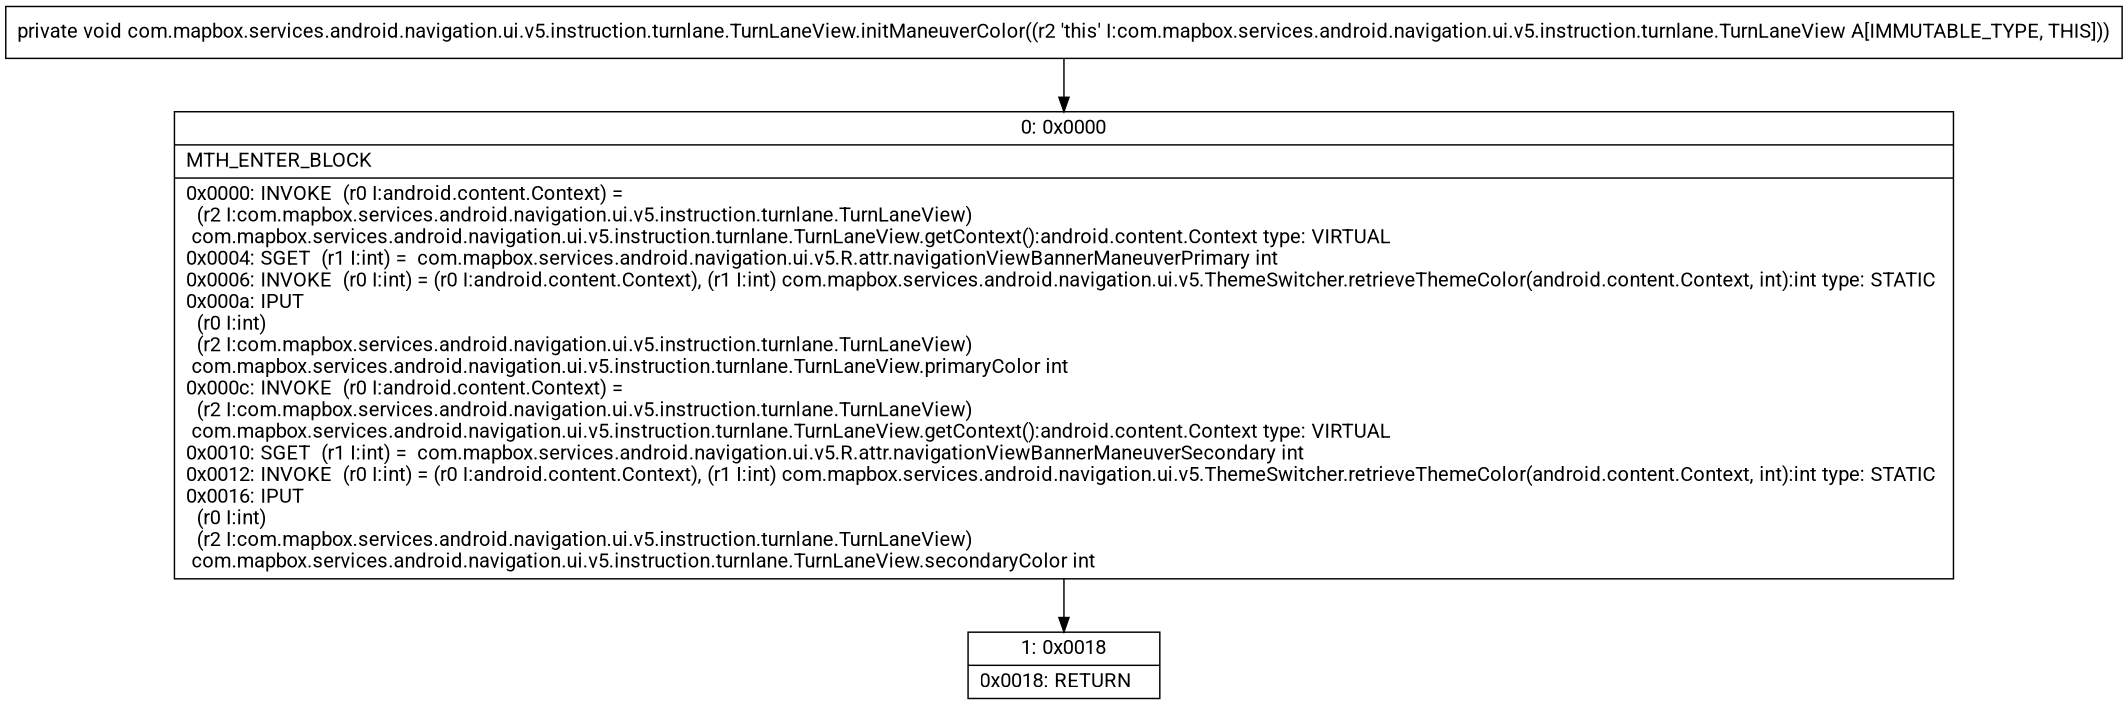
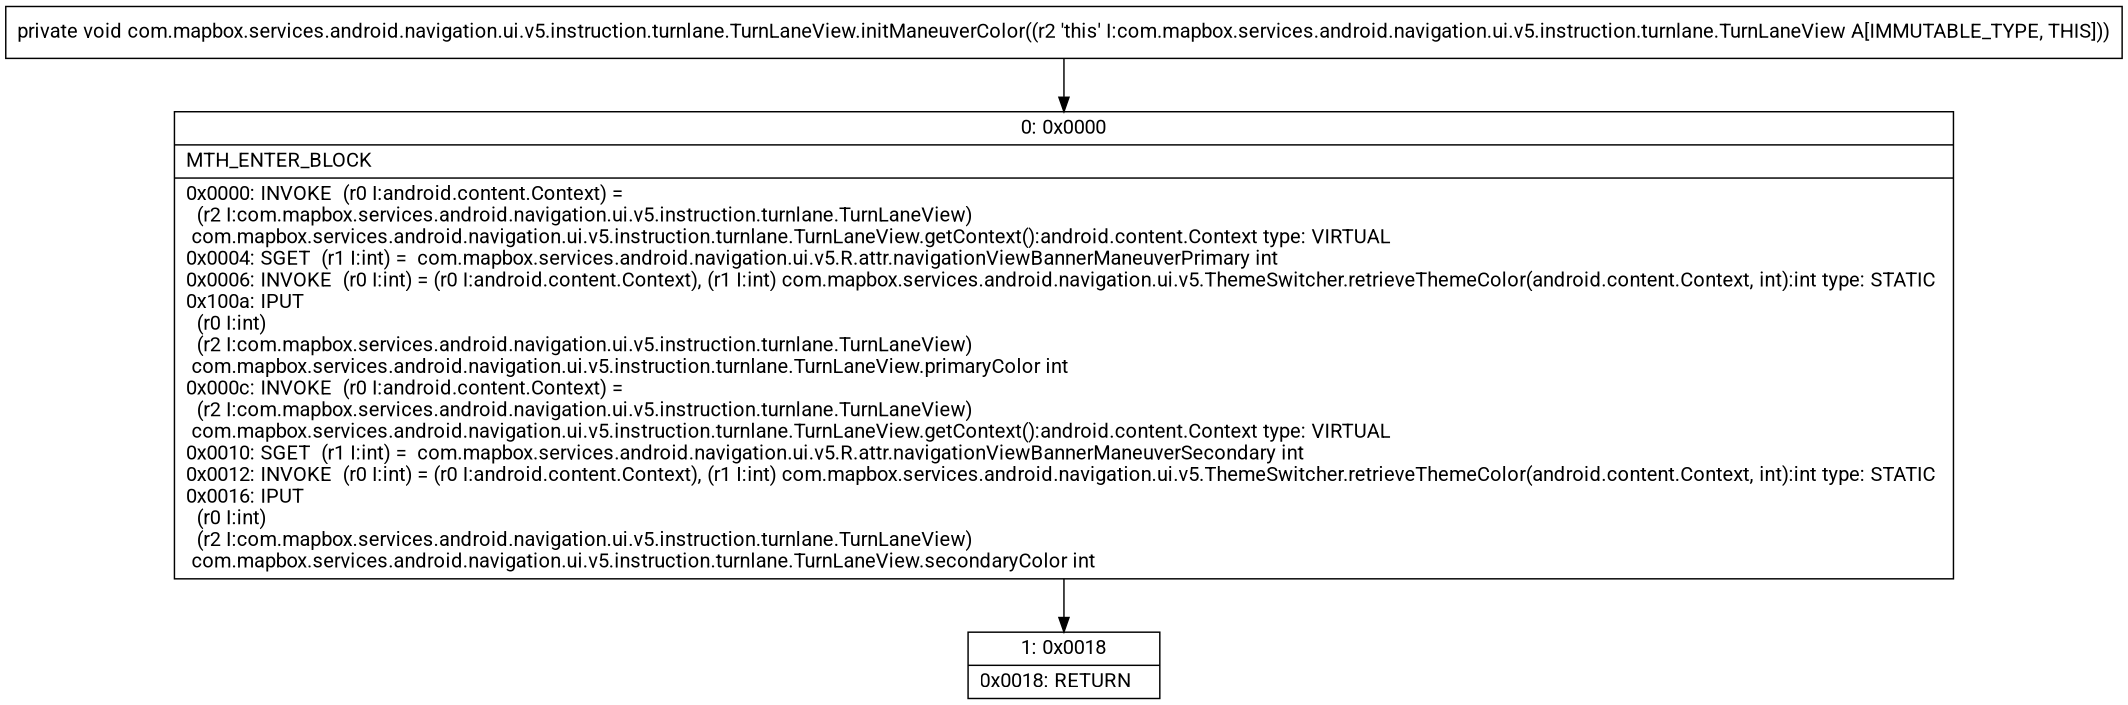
node "0: 0x0000": text "0x000a: IPUT" -> "0x100a: IPUT"
